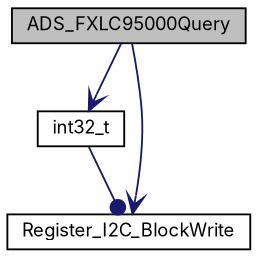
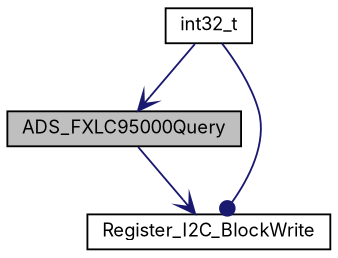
edge "ADS_FXLC95000Query" -> "int32_t": reversed
